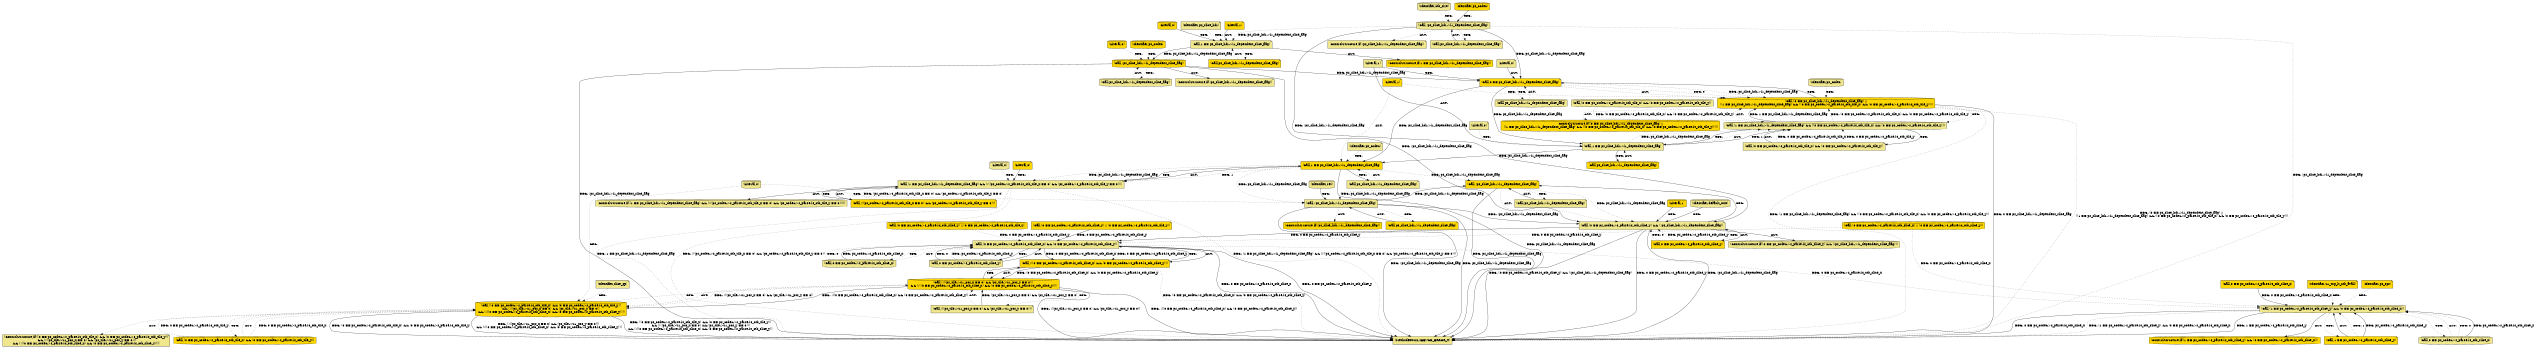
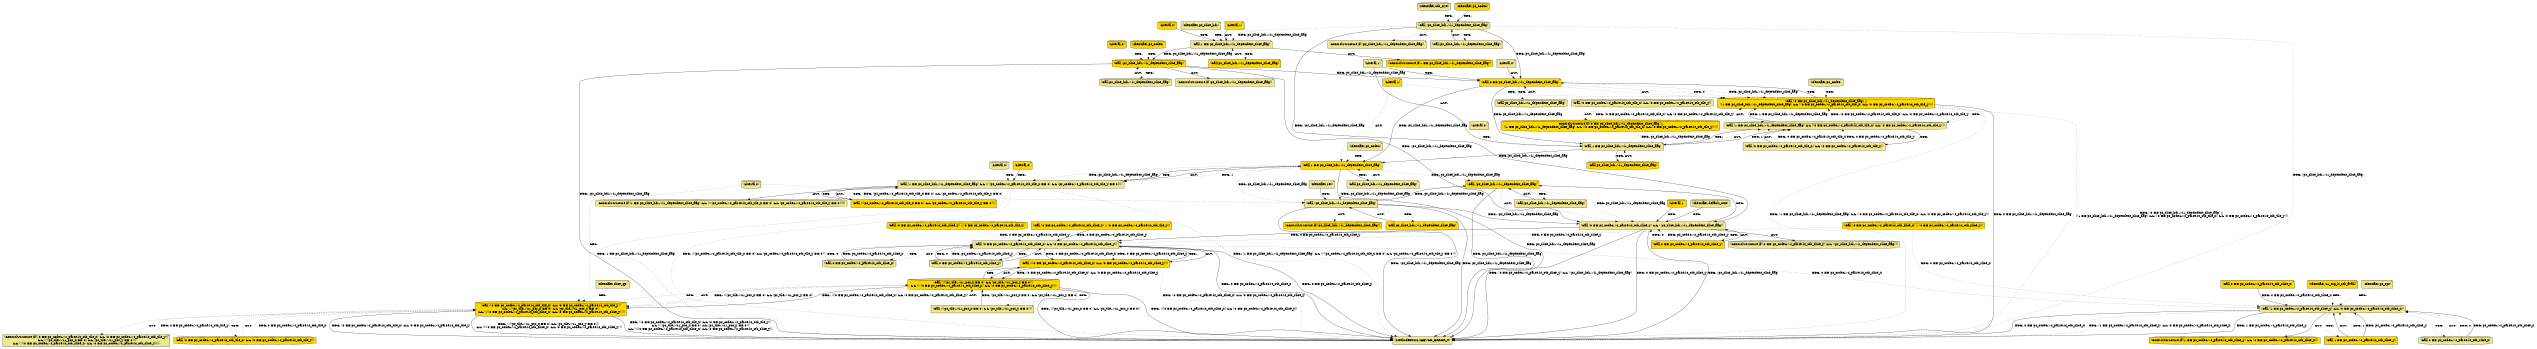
node "(Identifier,ret)": shape cylinder -> note
node "(Identifier,ps_sps)": fillcolor gold -> khaki
